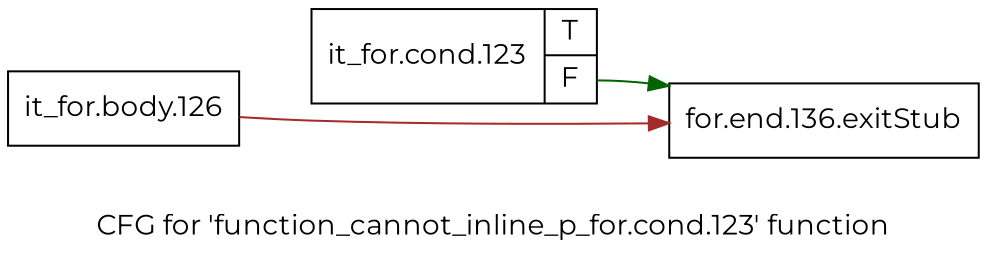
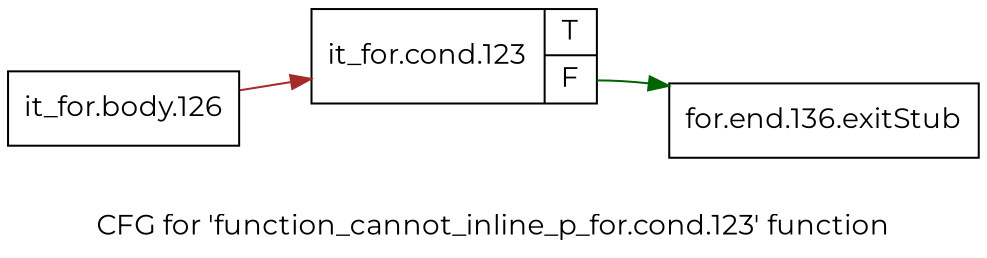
edge "it_for.body.126" -> "for.end.136.exitStub": now "it_for.body.126" -> "it_for.cond.123"
